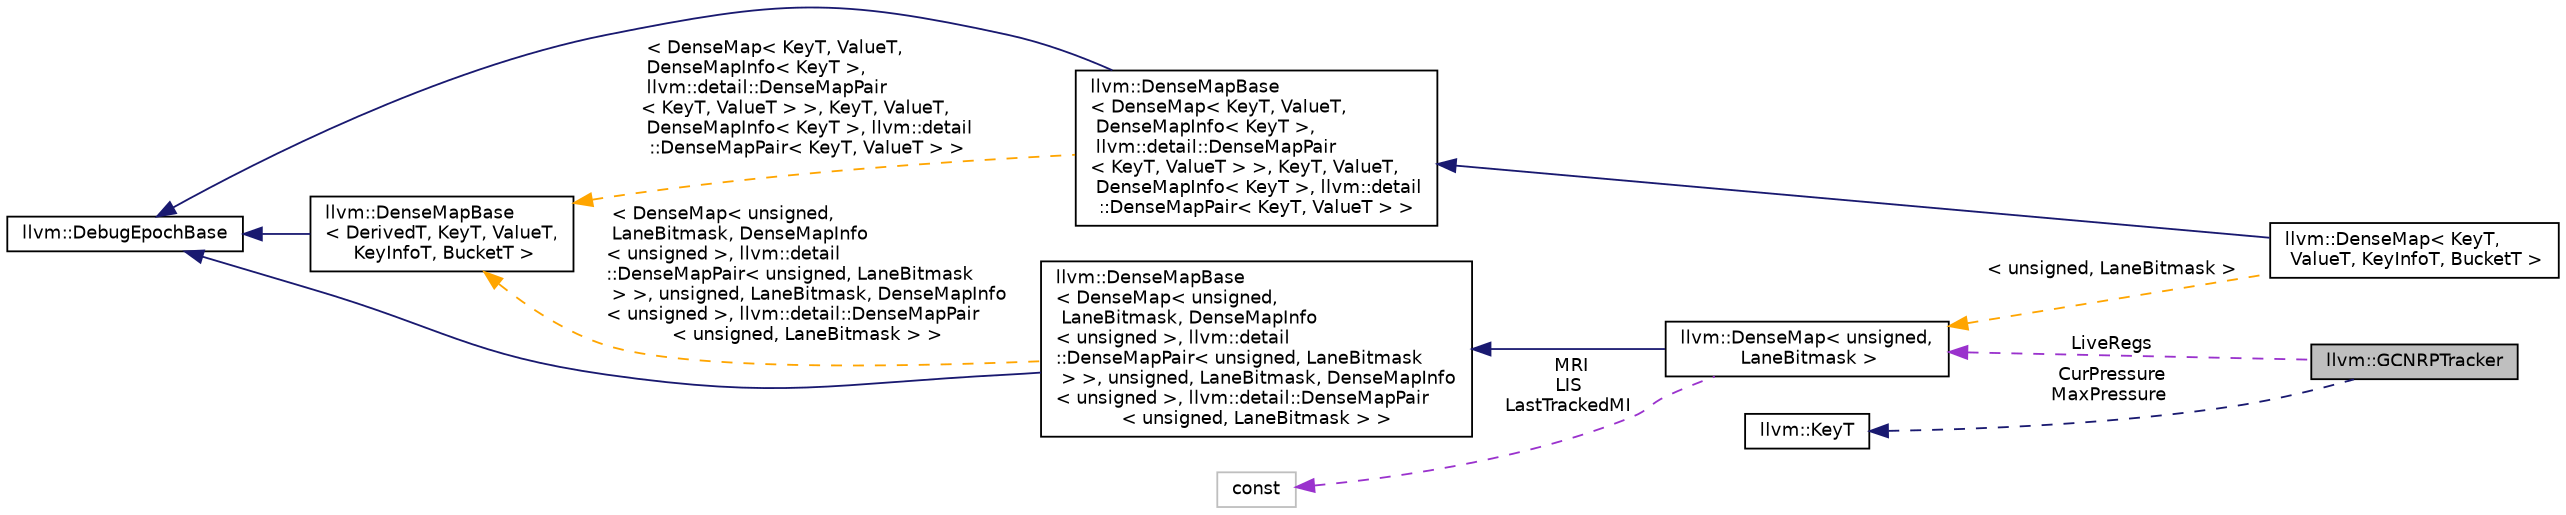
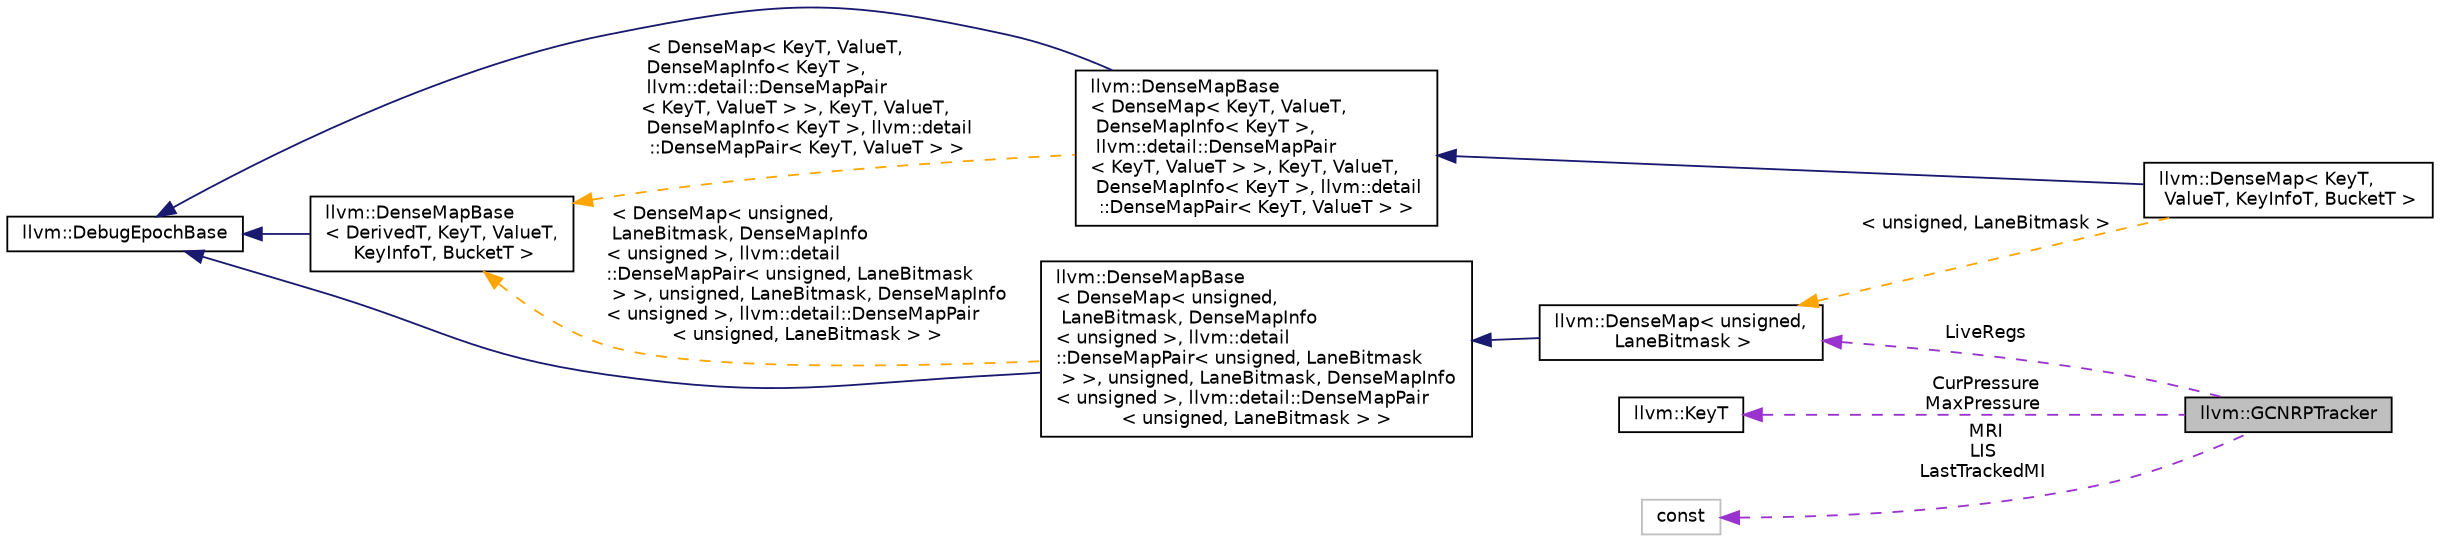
edge "llvm::GCNRPTracker" -> "llvm::KeyT": color midnightblue -> darkorchid3
edge "llvm::DenseMap< unsigned, LaneBitmask >" -> "const": now "llvm::GCNRPTracker" -> "const"
